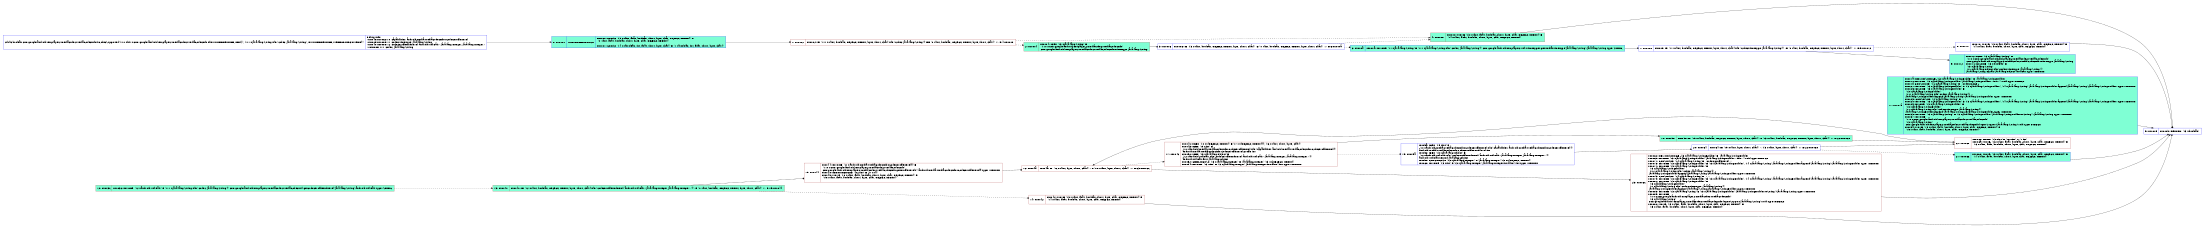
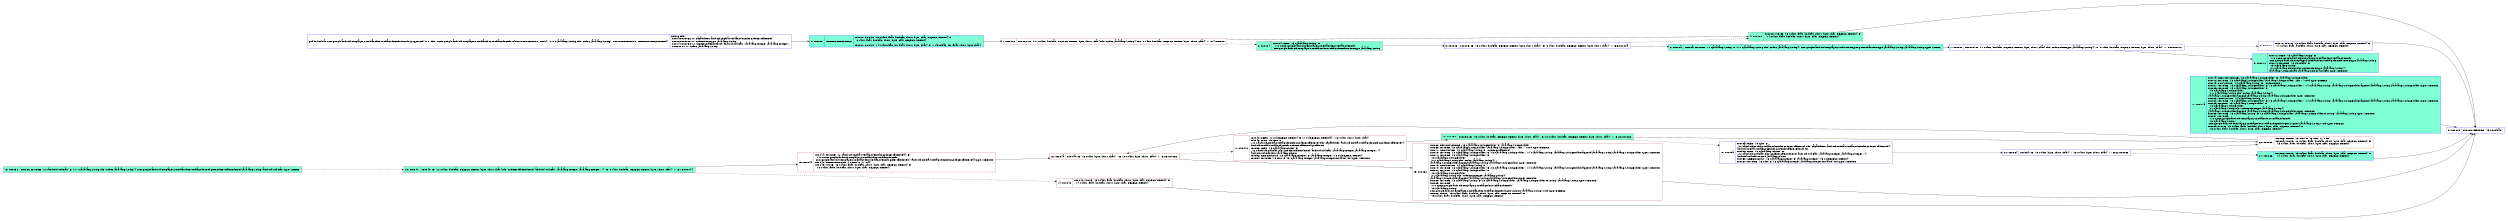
edge "1: 0x0002" -> "4: 0x0008": style dashed -> solid
edge "3: 0x0006" -> "6: 0x000a": style dashed -> solid
edge "17: 0x004c" -> "19: 0x005a": now "18: 0x0058" -> "19: 0x005a"
